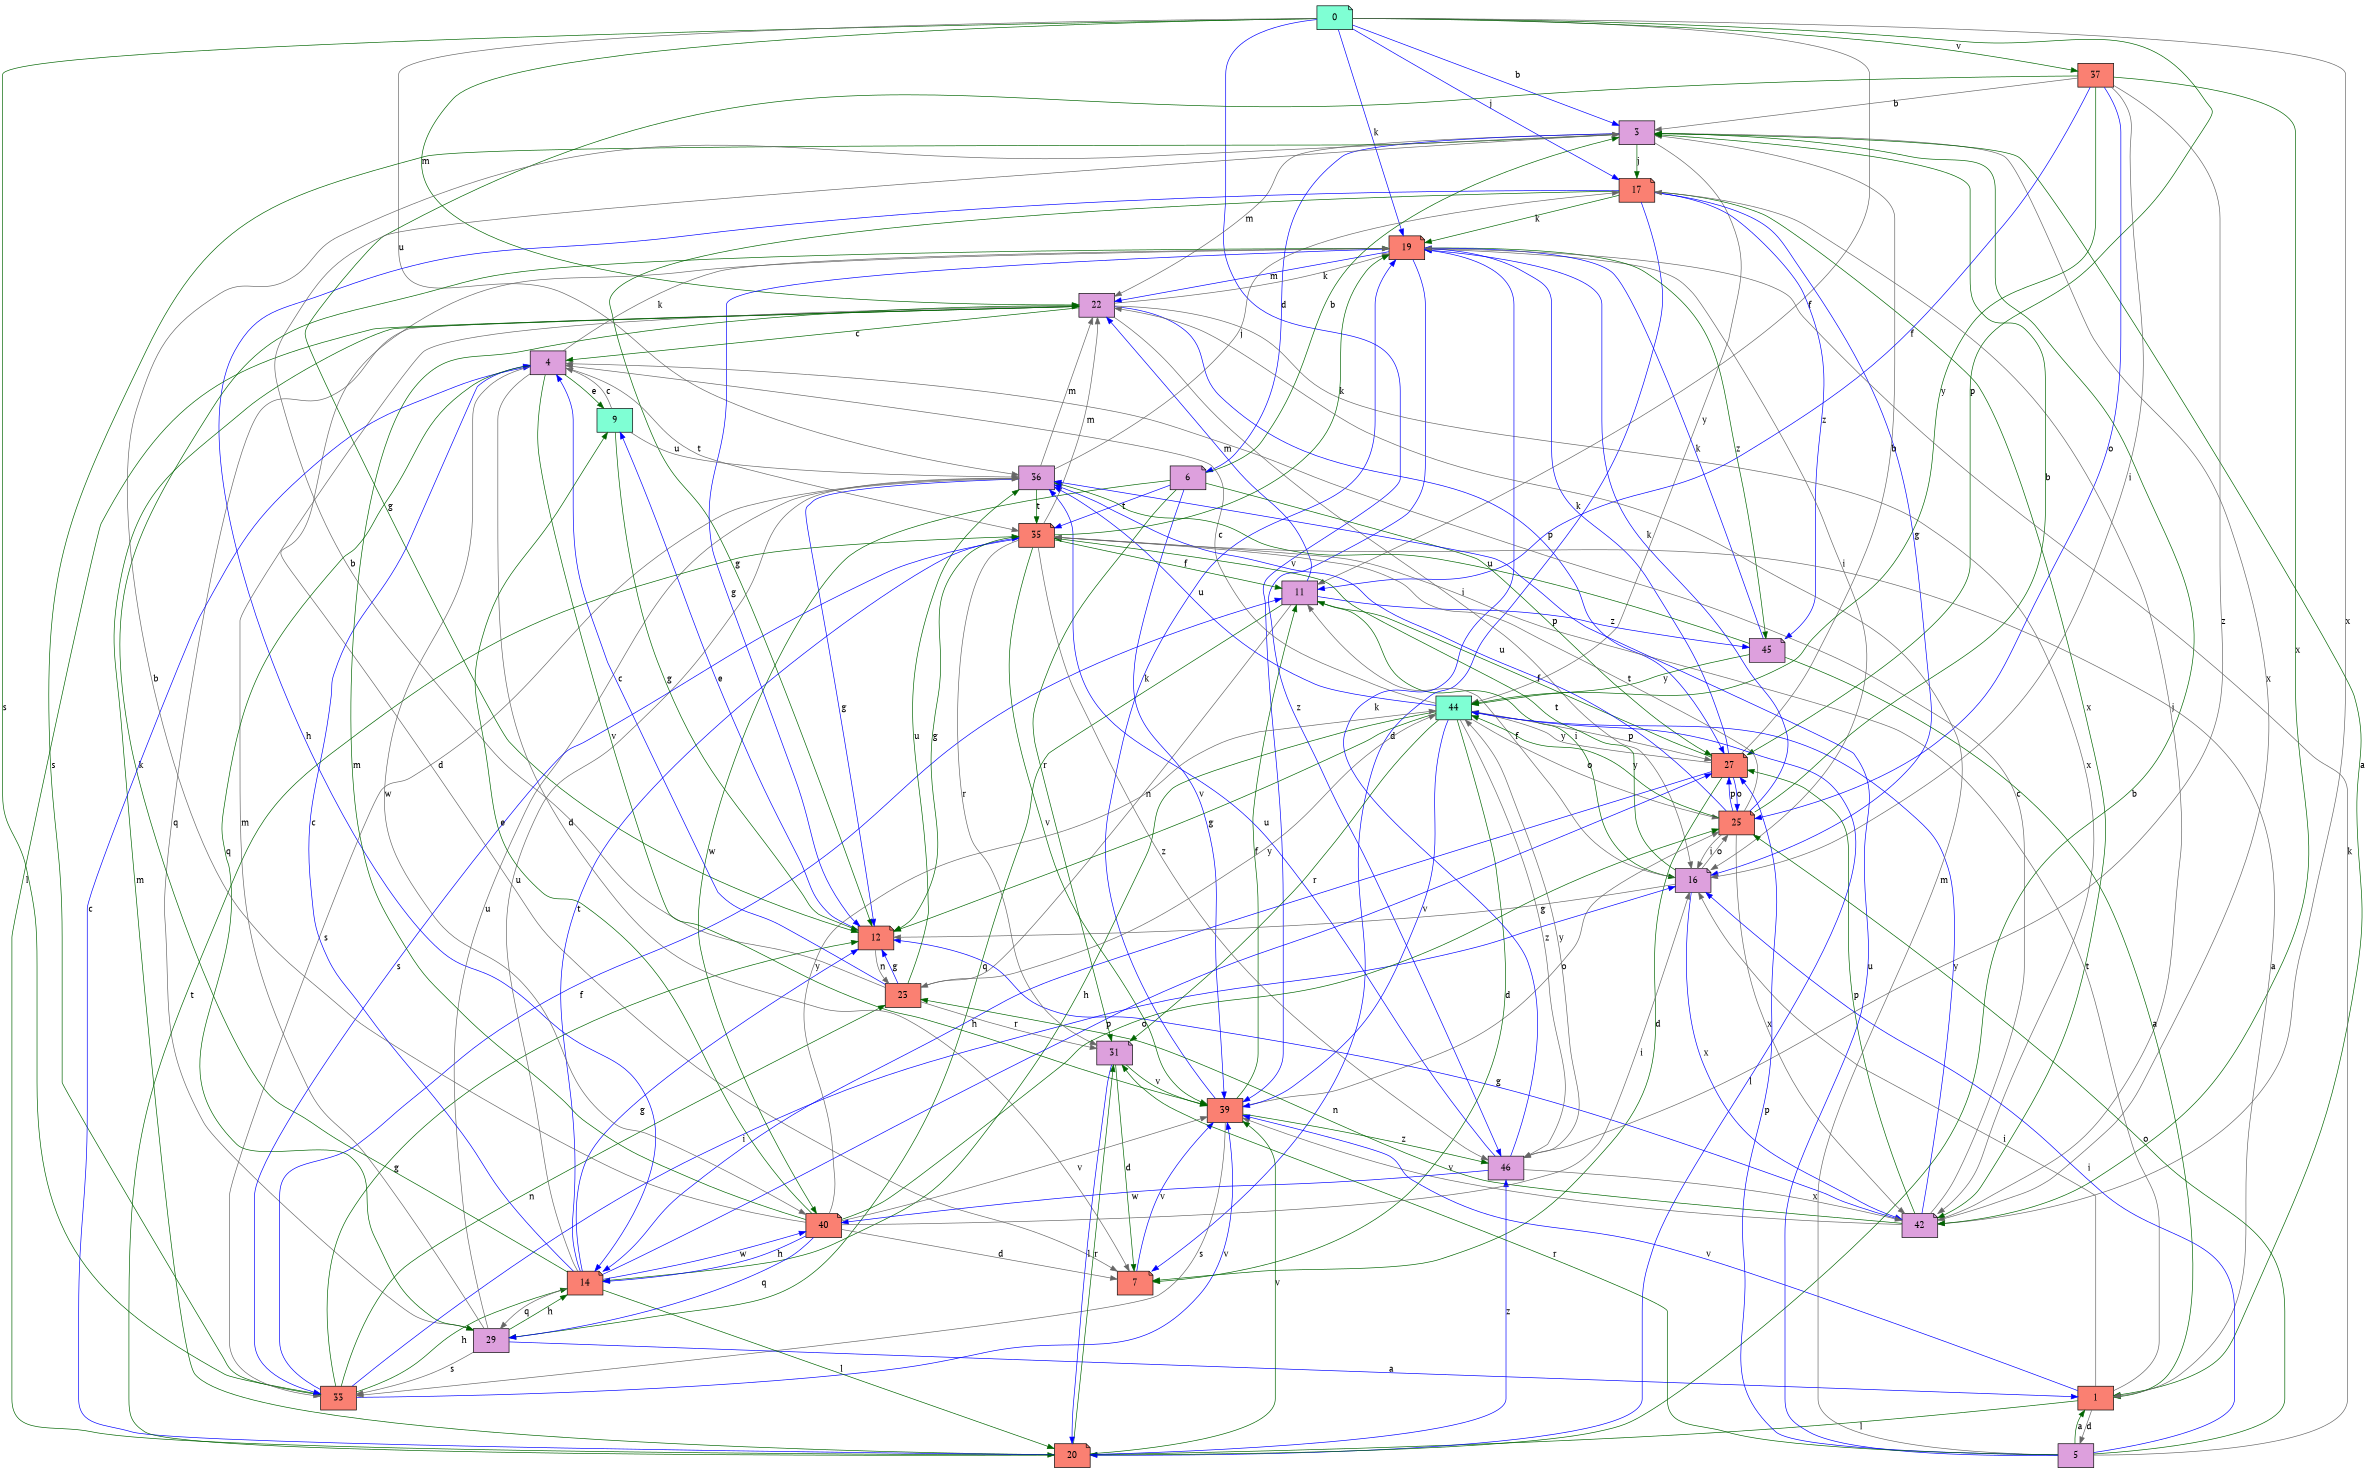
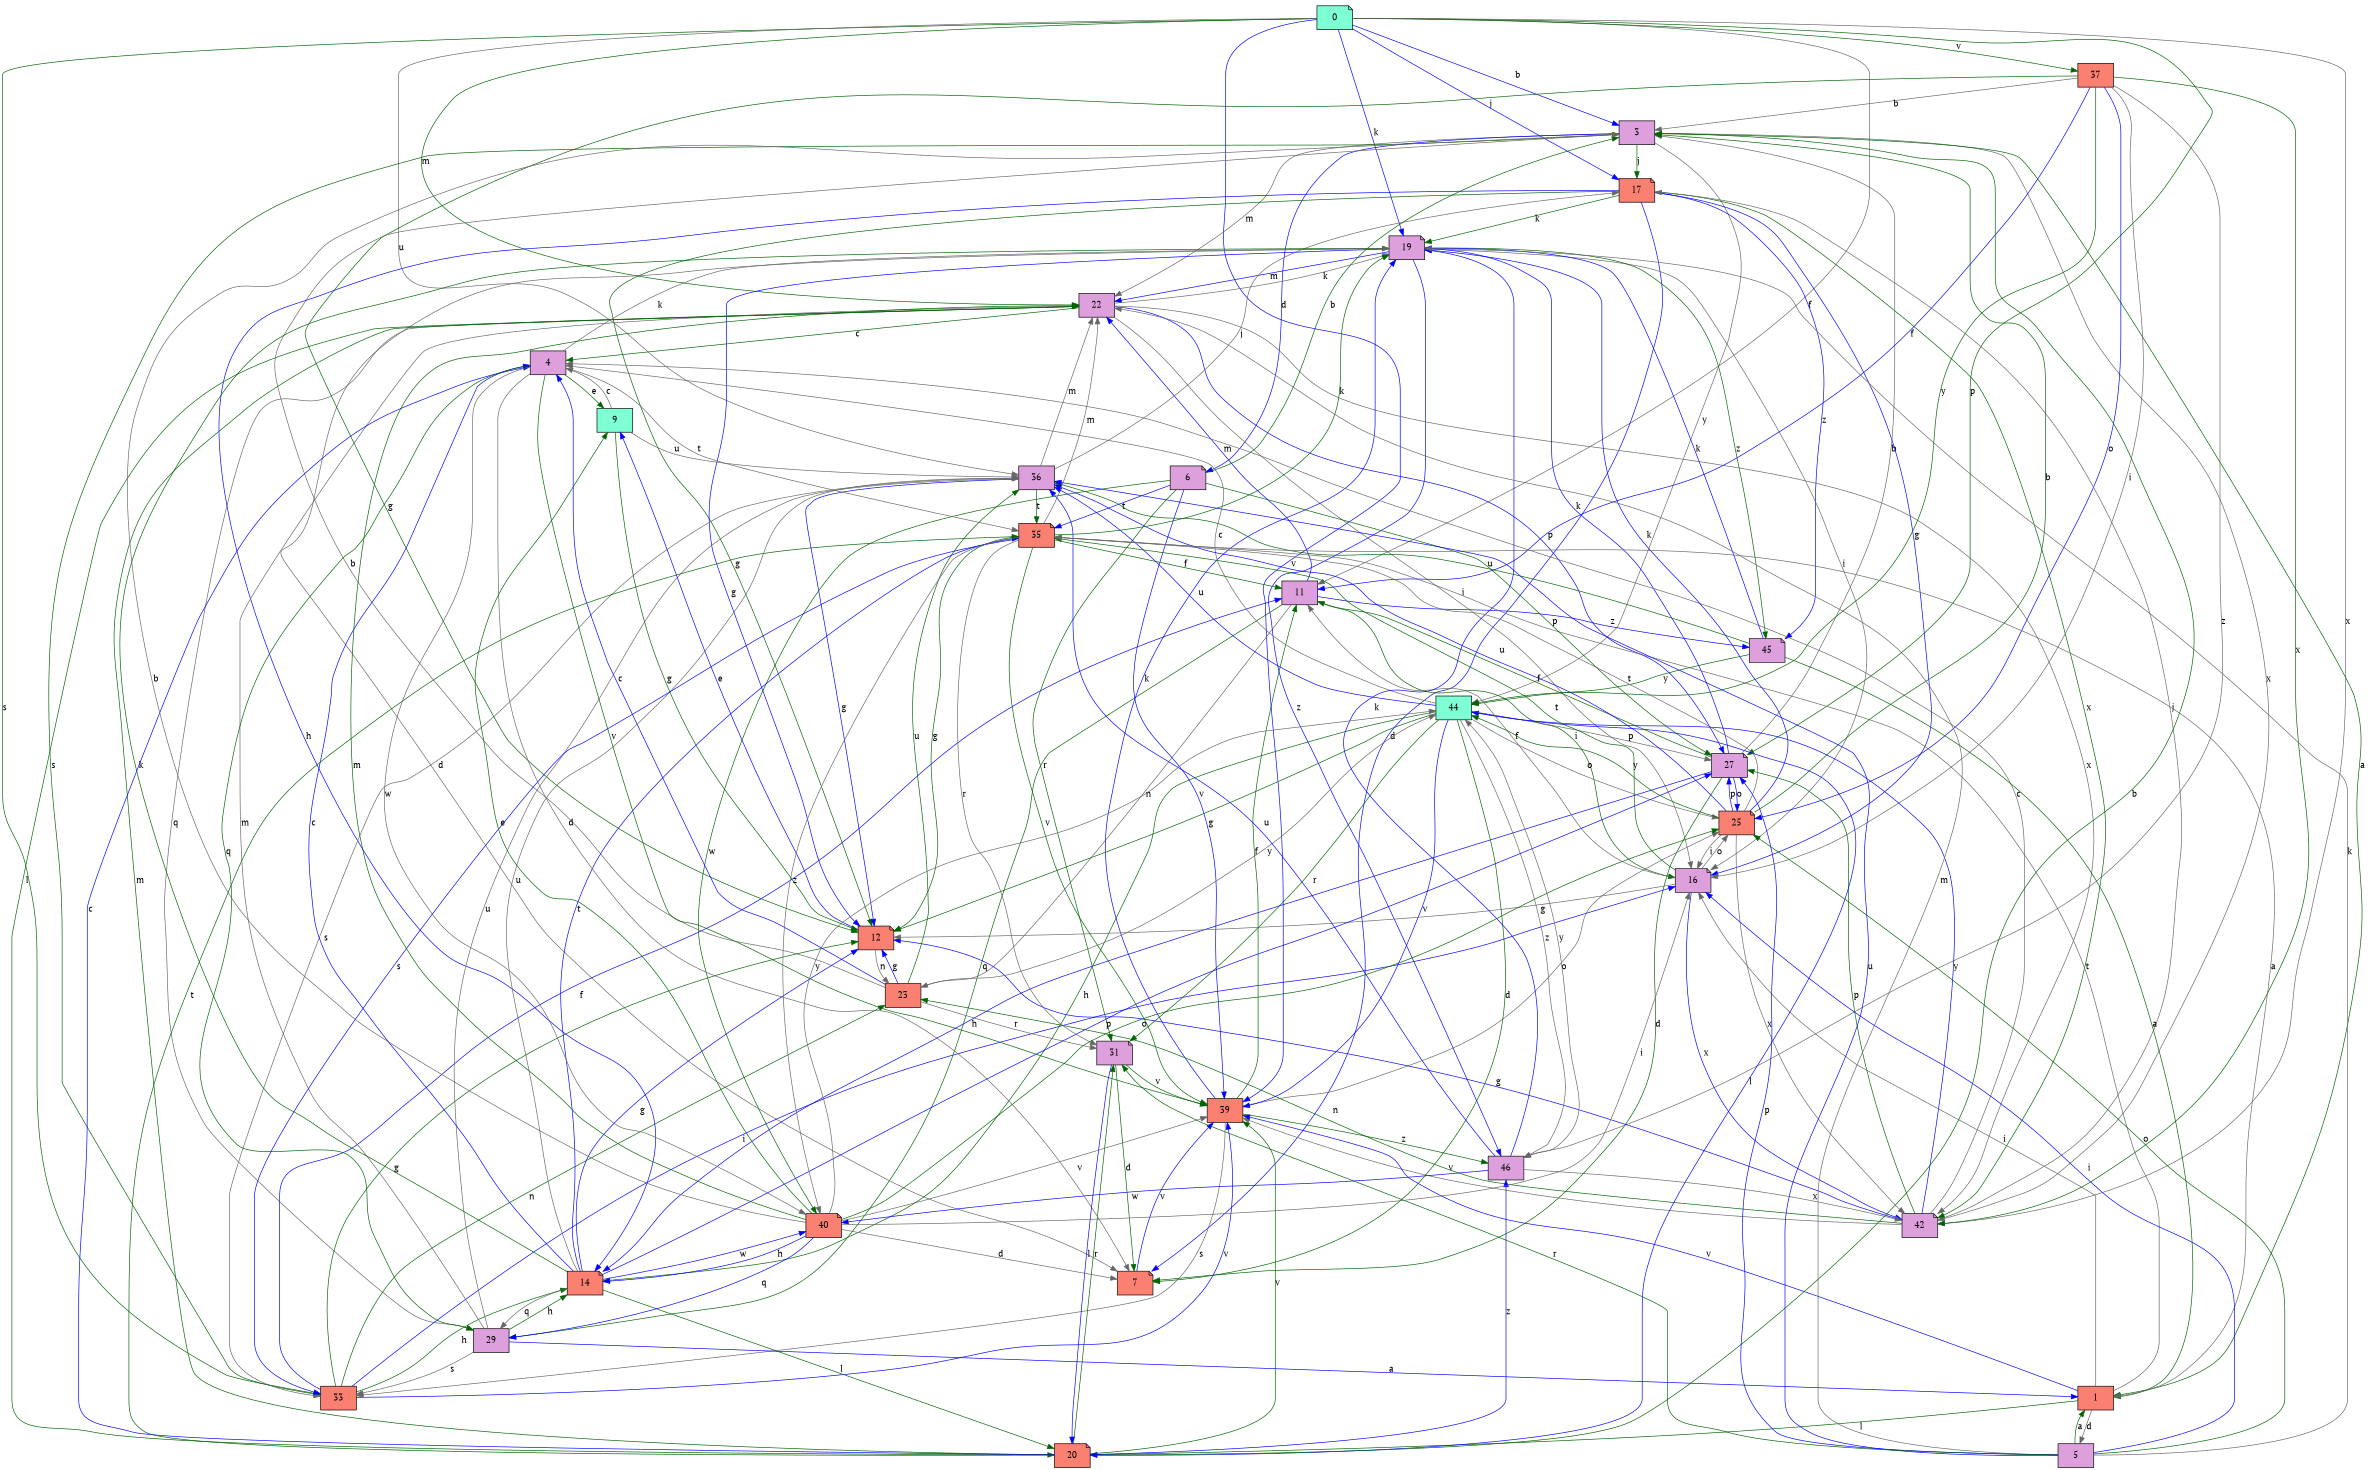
node "19": fillcolor salmon -> plum
edge "27" -> "44": removed, label "y"
node "27": fillcolor salmon -> plum
edge "35" -> "46": now "35" -> "40"
